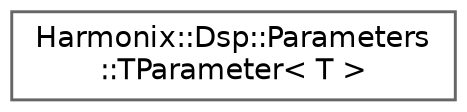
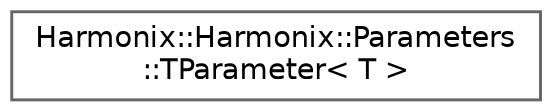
node "Harmonix::Dsp::Parameters ::TParameter< T >": label "Harmonix::Dsp::Parameters ::TParameter< T >" -> "Harmonix::Harmonix::Parameters ::TParameter< T >"
